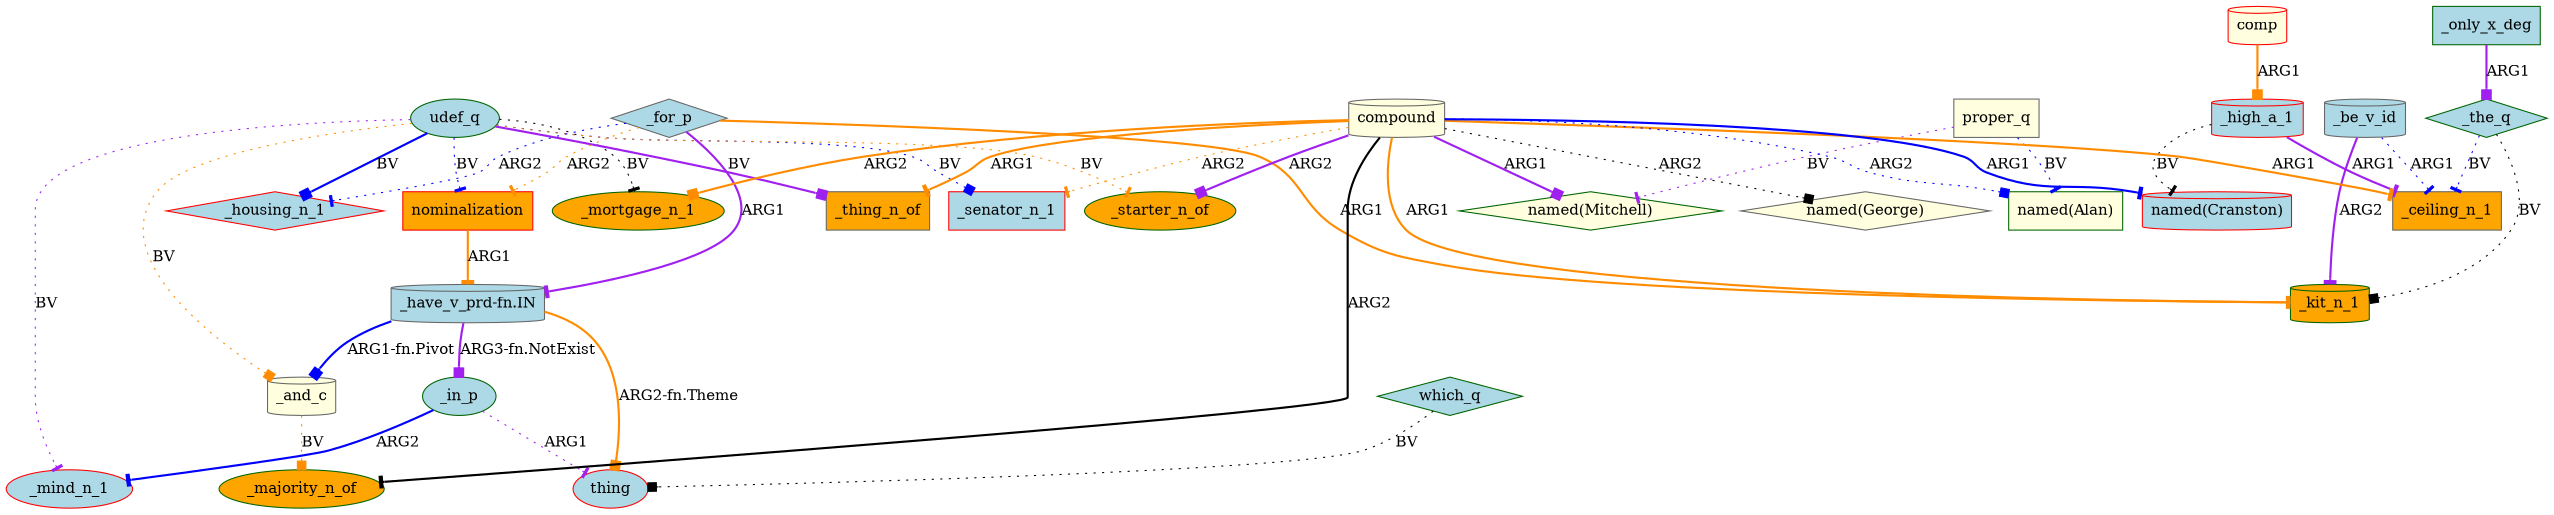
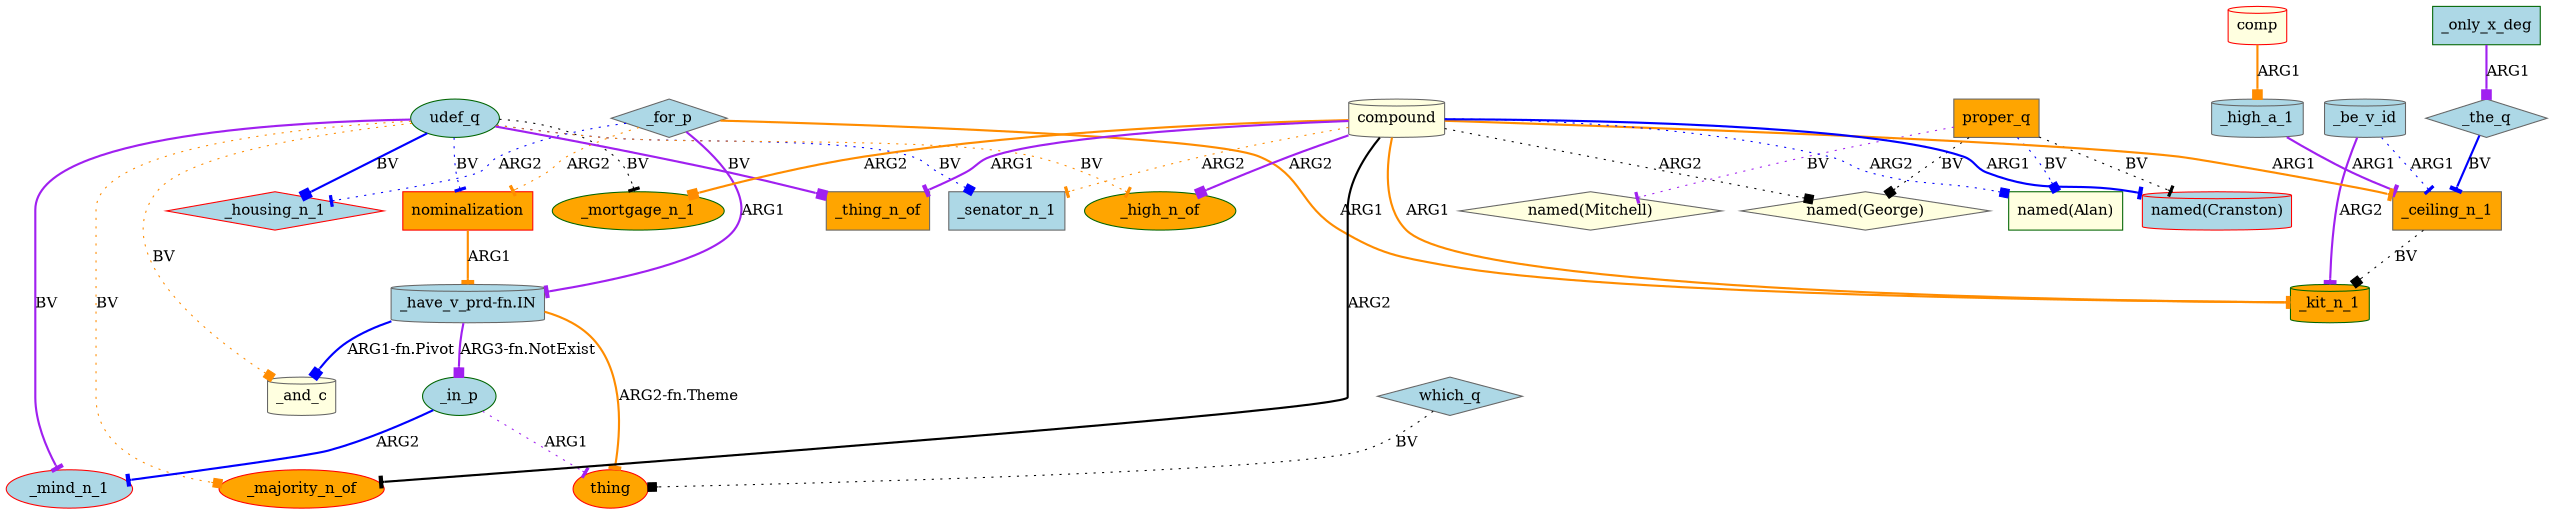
node "proper_q": fillcolor lightyellow -> orange
node "_high_a_1": color red -> gray40
node "_the_q": color darkgreen -> gray40
edge "compound" -> "_thing_n_of": color darkorange -> purple
edge "_high_a_1" -> "named(Cranston)": now "proper_q" -> "named(Cranston)"
edge "proper_q" -> "named(Alan)": arrowhead tee -> box
edge "_the_q" -> "_ceiling_n_1": style dotted -> bold
edge "udef_q" -> "_mind_n_1": style dotted -> bold
edge "proper_q" -> "named(George)": added, label "BV"
edge "compound" -> "named(Mitchell)": removed, label "ARG1"
node "_senator_n_1": color red -> gray40
node "_starter_n_of": label "_starter_n_of" -> "_high_n_of"
node "named(Mitchell)": color darkgreen -> gray40
edge "_the_q" -> "_kit_n_1": now "_ceiling_n_1" -> "_kit_n_1"
edge "_have_v_prd-fn.IN" -> "thing": arrowhead box -> tee
node "which_q": color darkgreen -> gray40
edge "_and_c" -> "_majority_n_of": now "udef_q" -> "_majority_n_of"
node "_majority_n_of": color darkgreen -> red
node "thing": fillcolor lightblue -> orange
